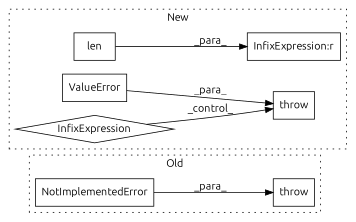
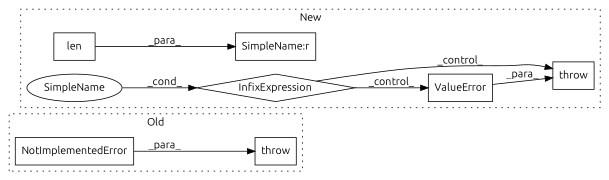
node "InfixExpression:r": label "InfixExpression:r" -> "SimpleName:r"
node "SimpleName": added
edge "InfixExpression" -> "ValueError": added, label "_control_"
